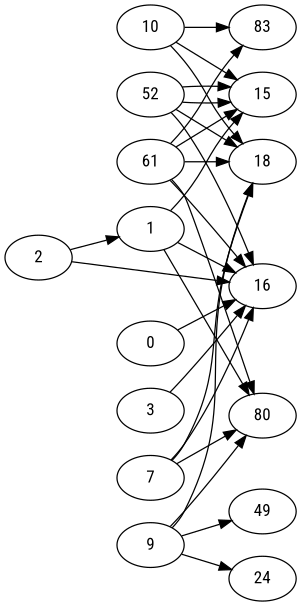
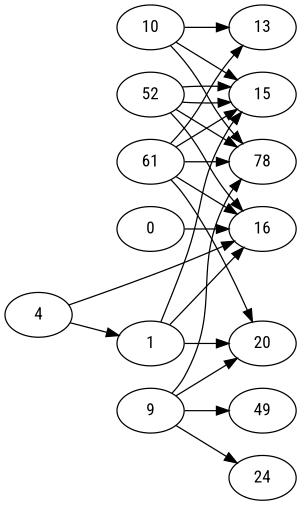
node "83": label "83" -> "13"
node "18": label "18" -> "78"
node "2": label "2" -> "4"
node "3": removed
node "80": label "80" -> "20"
node "7": removed
